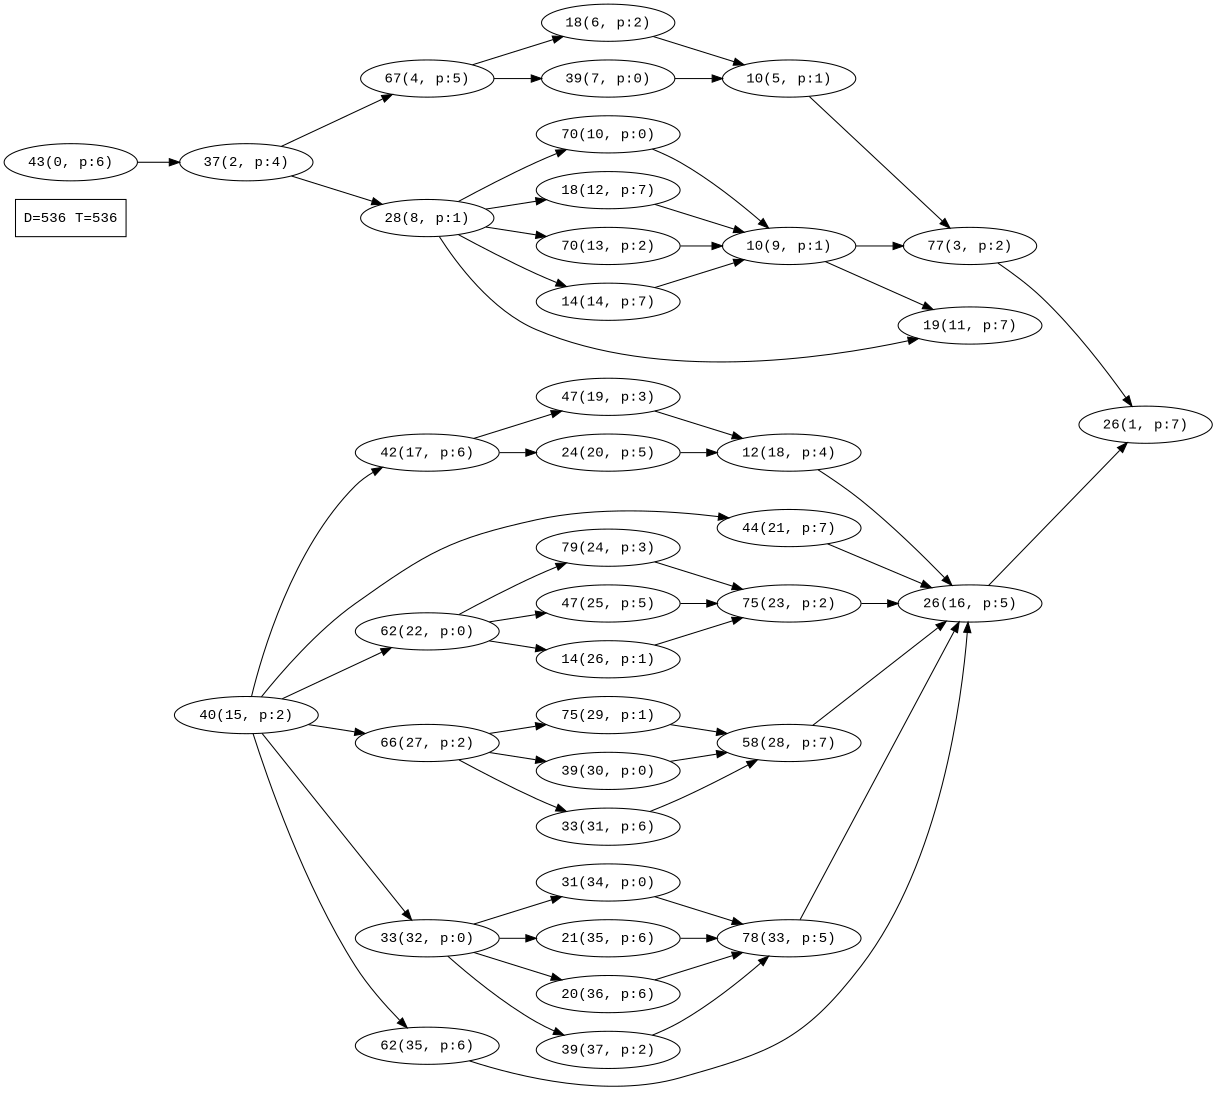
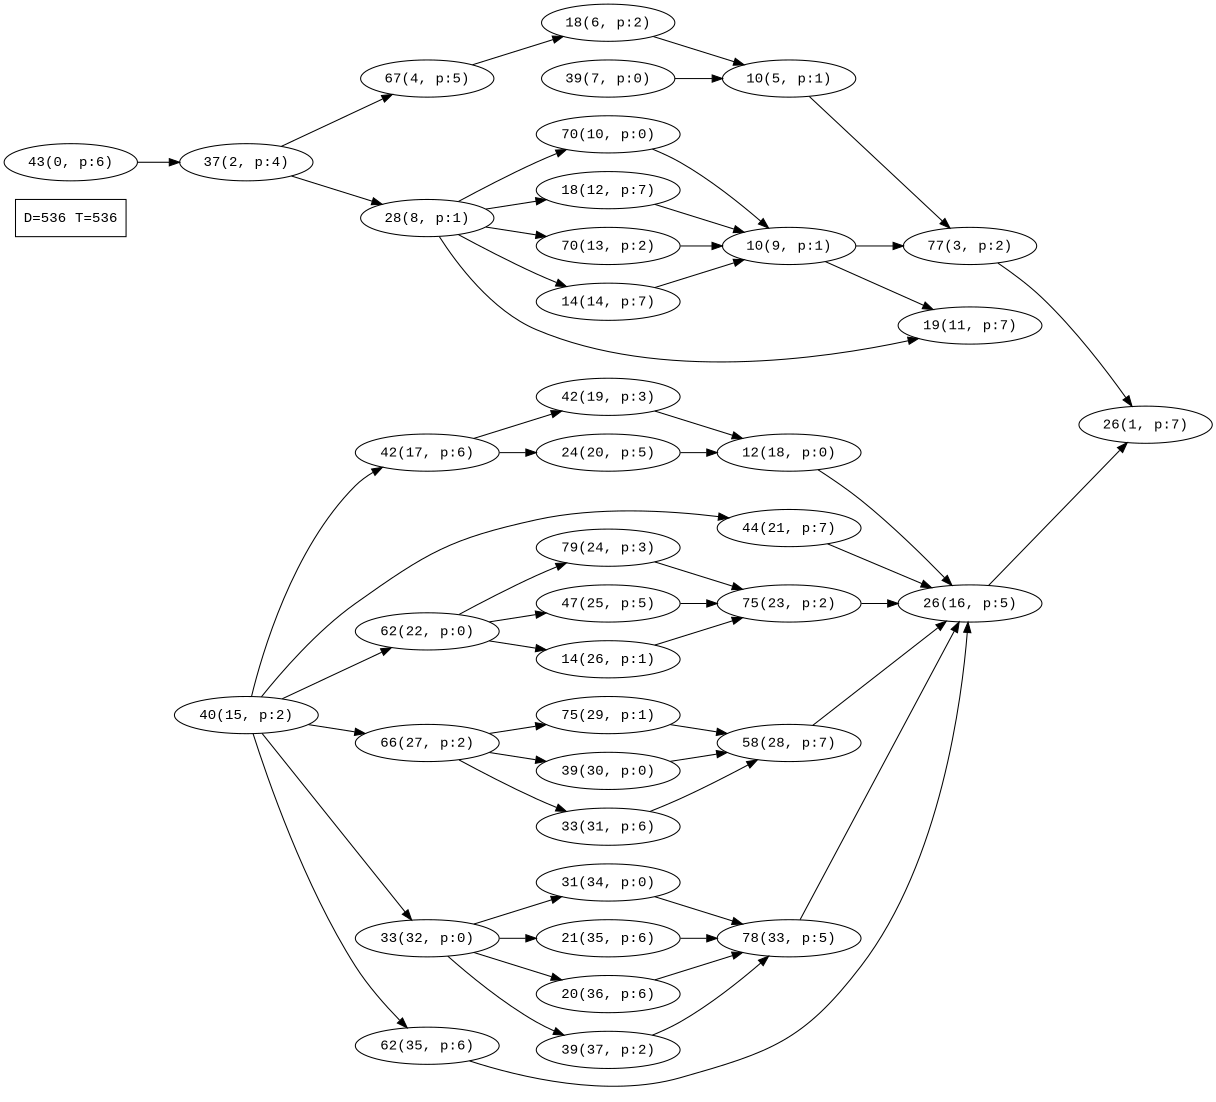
edge "67(4, p:5)" -> "39(7, p:0)": removed
node "47(19, p:3)": label "47(19, p:3)" -> "42(19, p:3)"
node "12(18, p:4)": label "12(18, p:4)" -> "12(18, p:0)"
